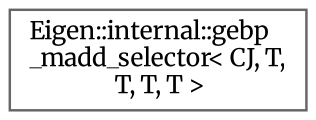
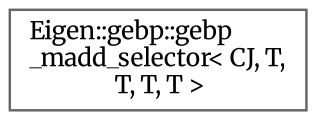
node "Eigen::internal::gebp _madd_selector< CJ, T, T, T, T >": label "Eigen::internal::gebp _madd_selector< CJ, T, T, T, T >" -> "Eigen::gebp::gebp _madd_selector< CJ, T, T, T, T >"
